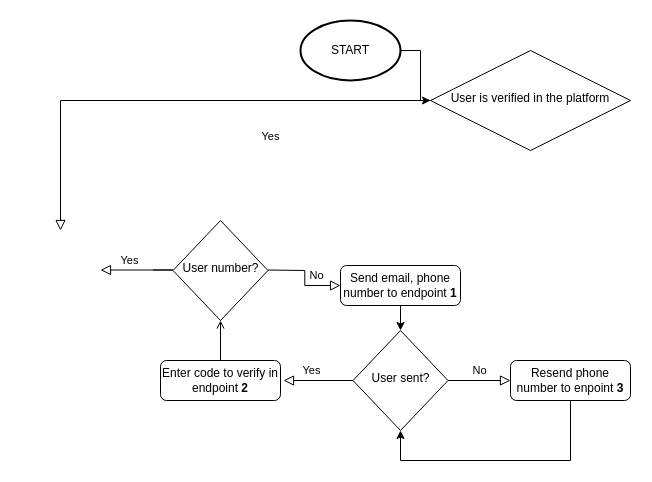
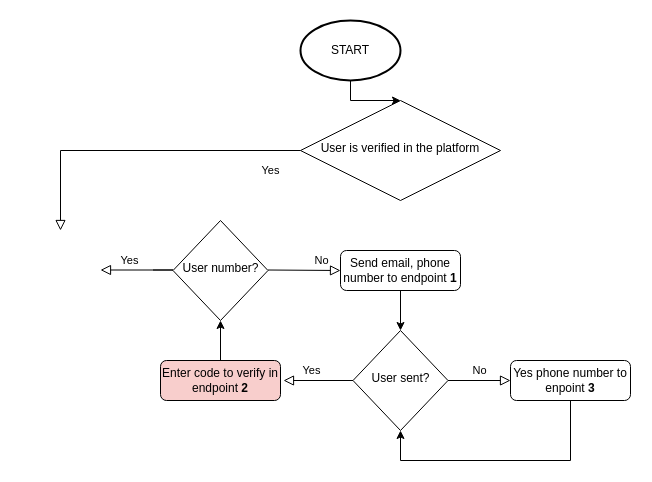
node "User is verified in the platform": moved (531, 101) -> (401, 151)
node "Send email, phone number to endpoint 1": moved (401, 286) -> (401, 271)
edge "Enter code to verify in endpoint 2" -> "User number?": arrowhead open -> classic
node "Enter code to verify in endpoint 2": fillcolor #ffffff -> #f8cecc
node "Resend phone number to enpoint 3": label "Resend phone number to enpoint 3" -> "Yes phone number to enpoint 3"
